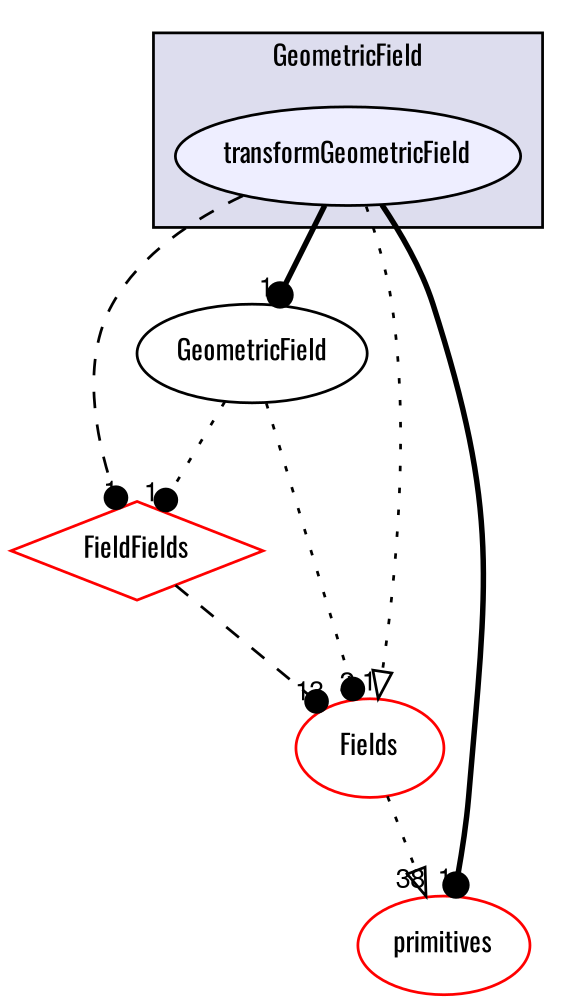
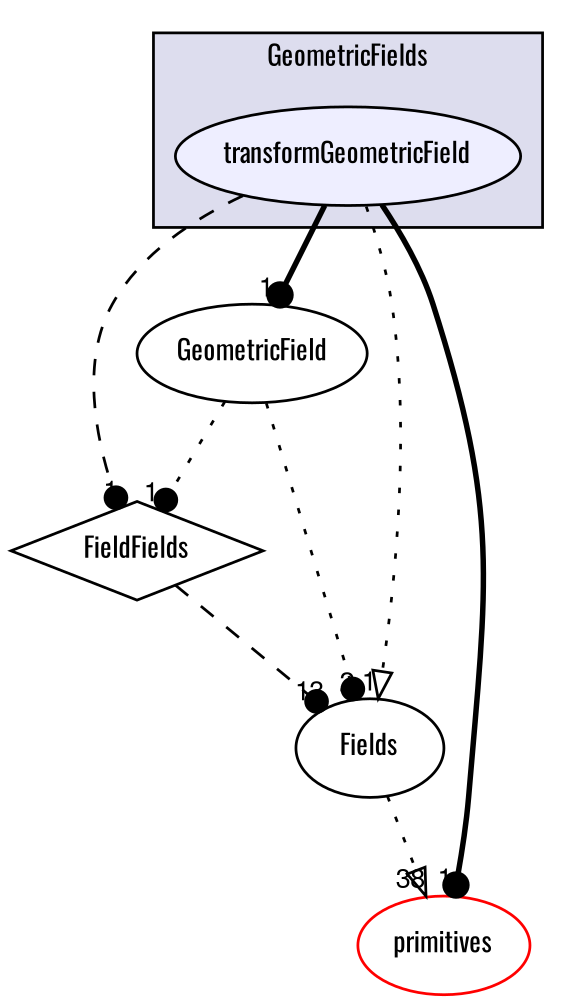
cluster "GeometricField": label "GeometricField" -> "GeometricFields"
node "FieldFields": color red -> black
node "Fields": color red -> black
